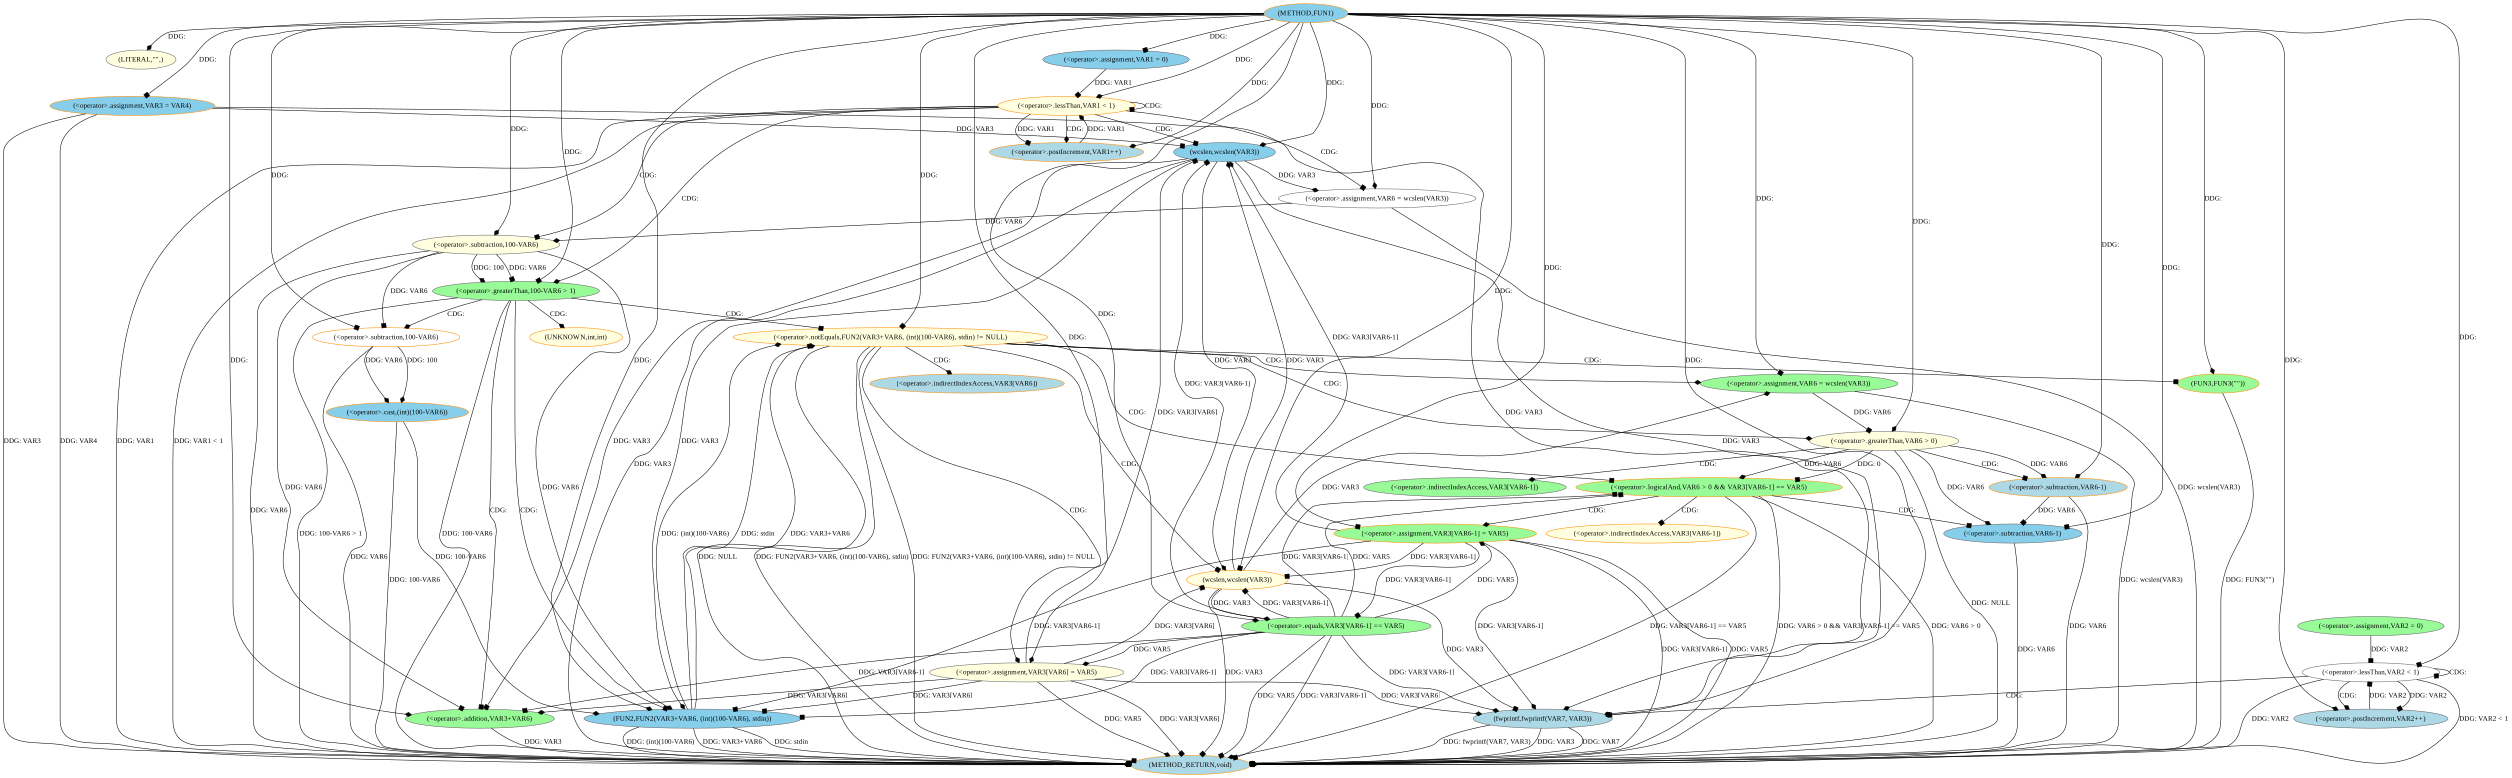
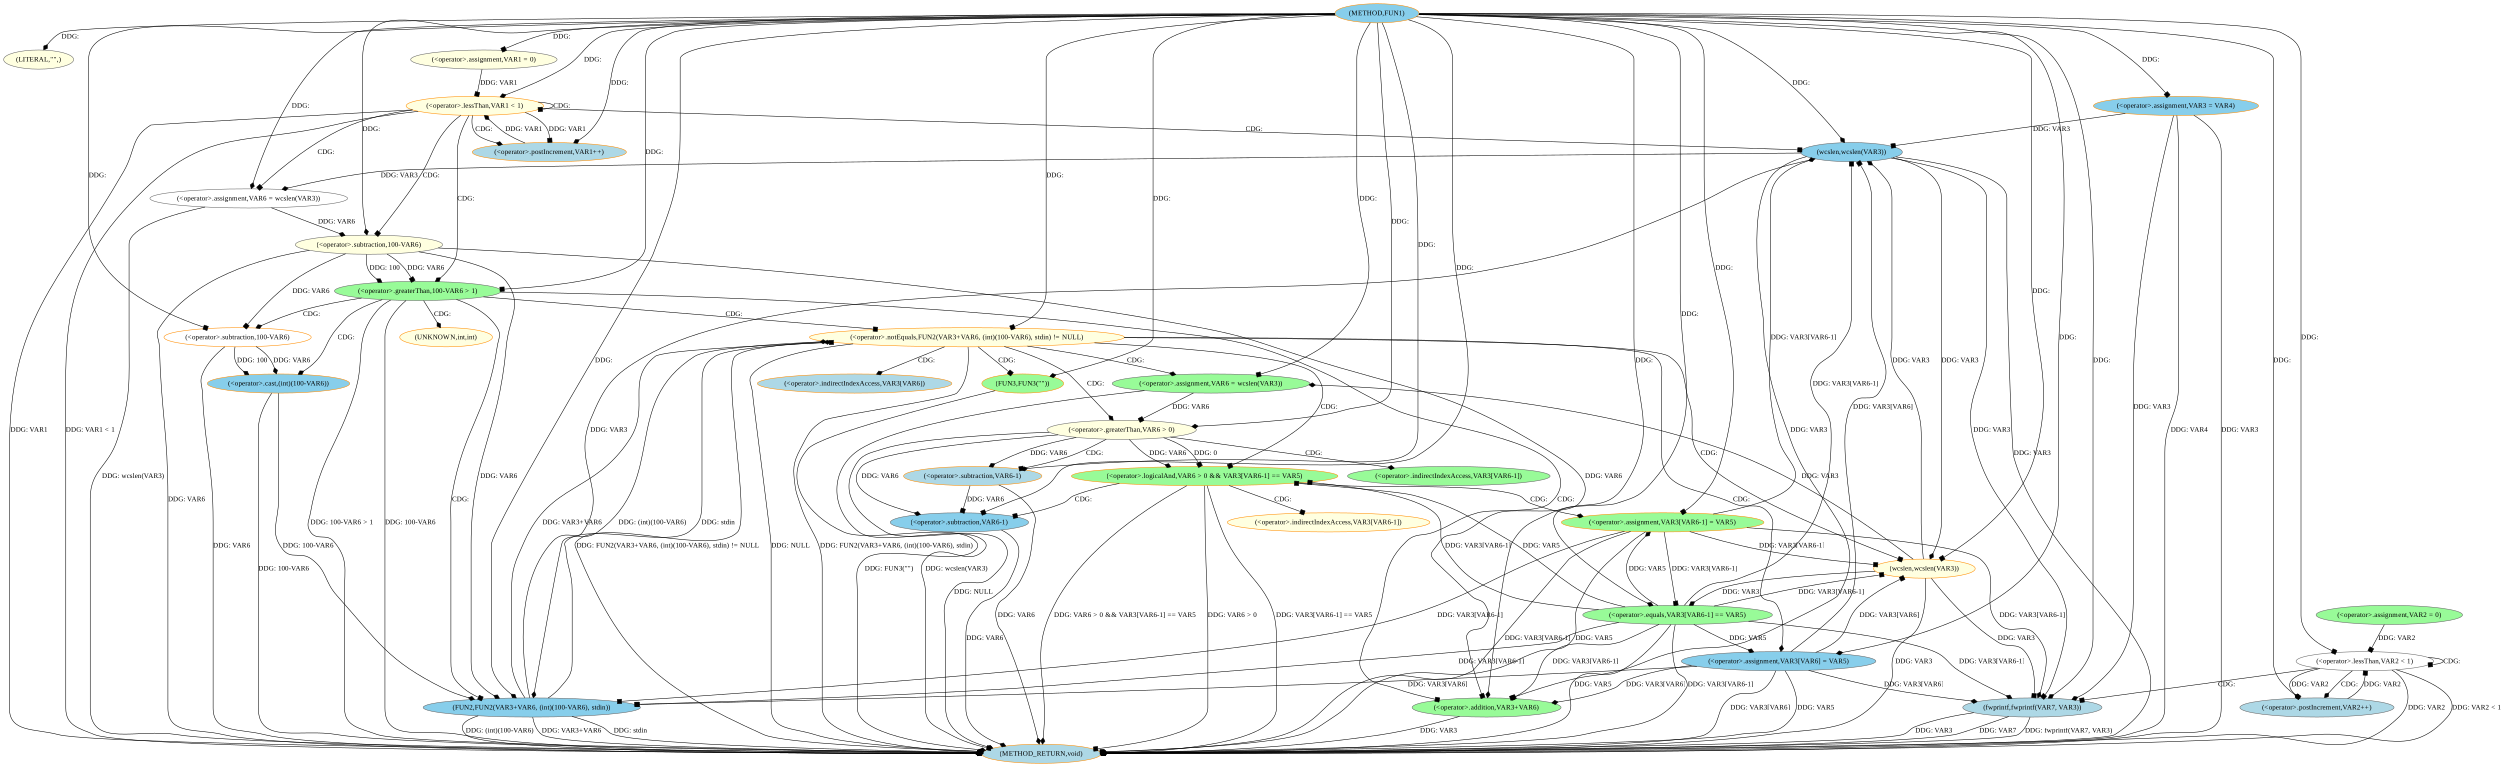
node "(<operator>.assignment,VAR1 = 0)": fillcolor skyblue -> lightyellow
edge "(<operator>.greaterThan,100-VAR6 > 1)" -> "(<operator>.cast,(int)(100-VAR6))": added, label "CDG:"
node "(<operator>.assignment,VAR3[VAR6] = VAR5)": fillcolor lightyellow -> skyblue
